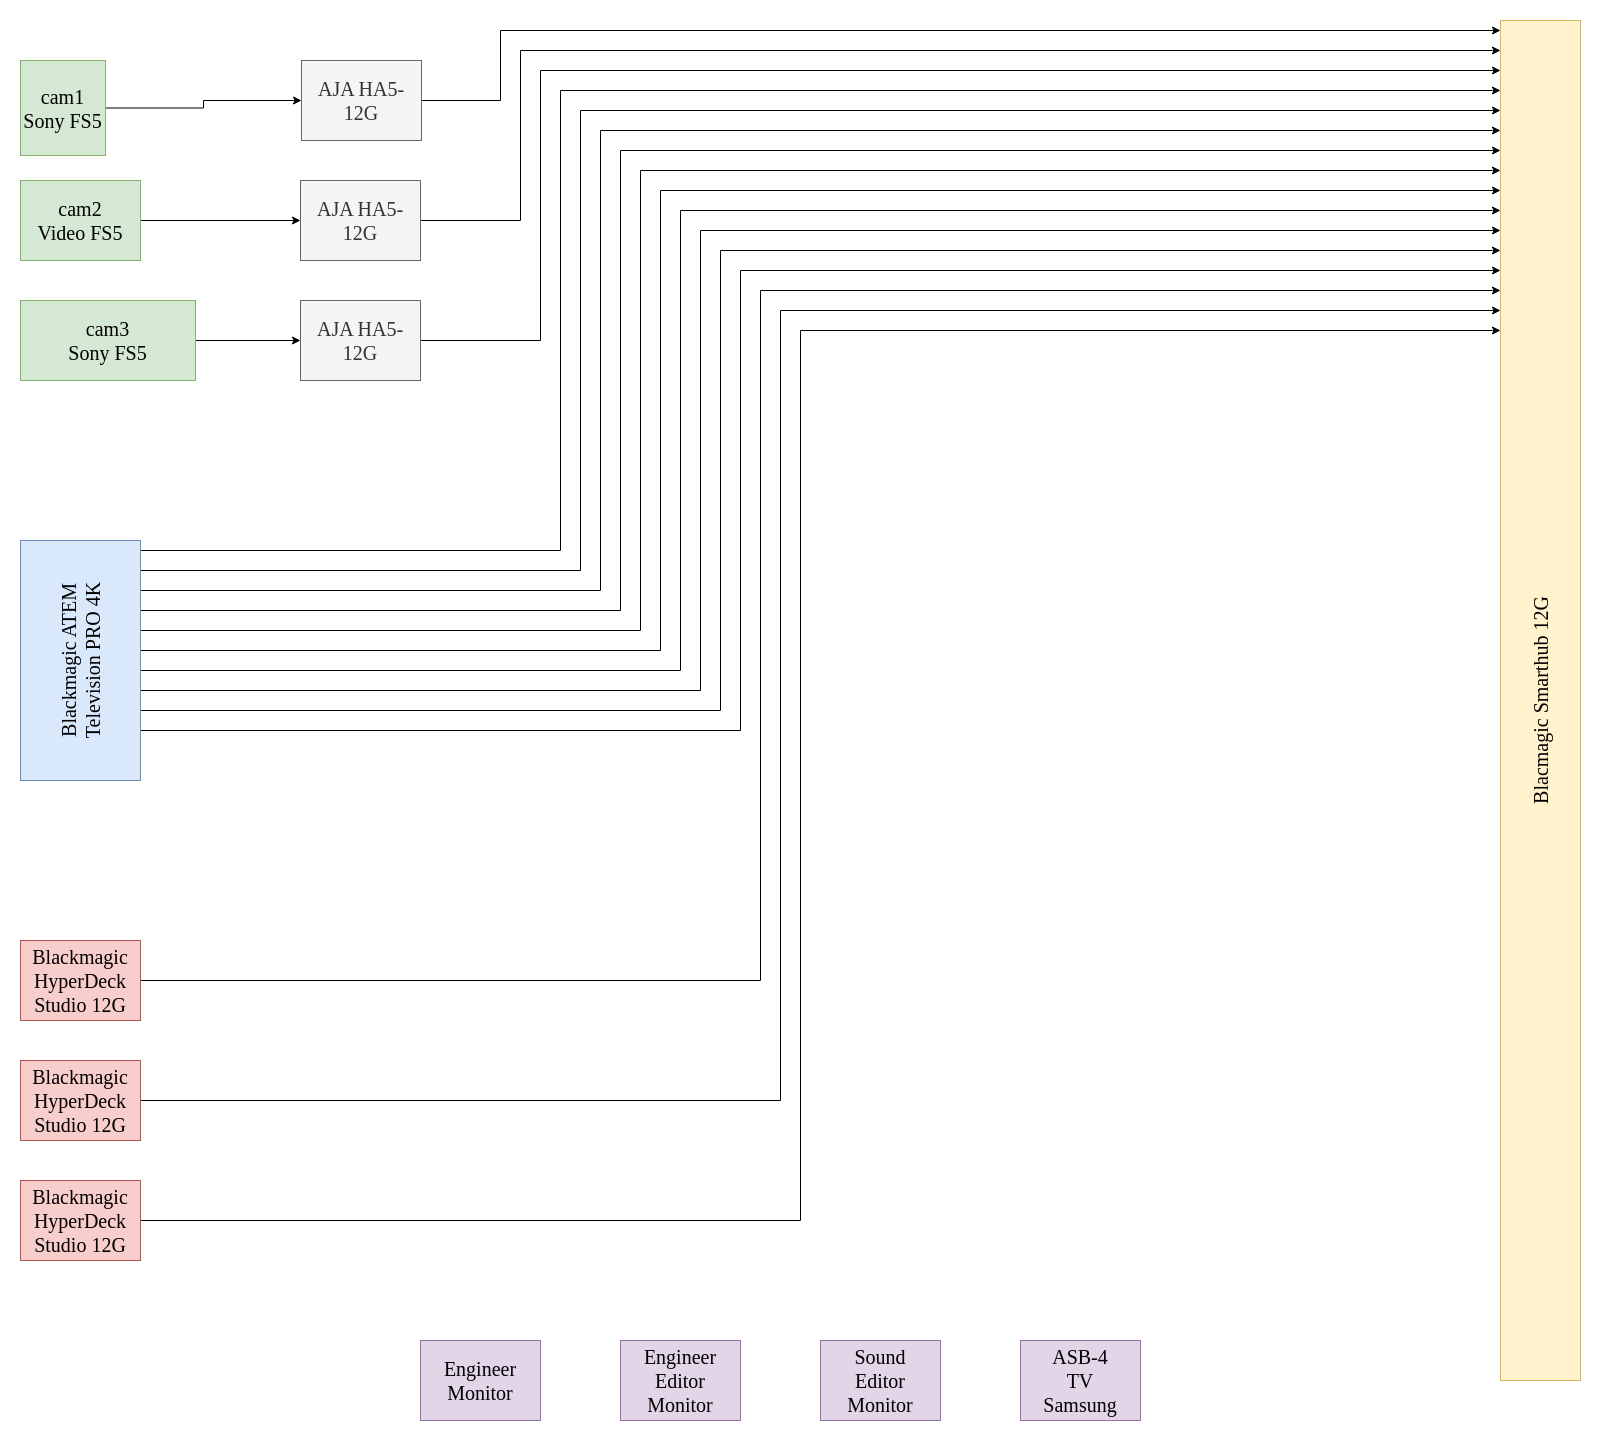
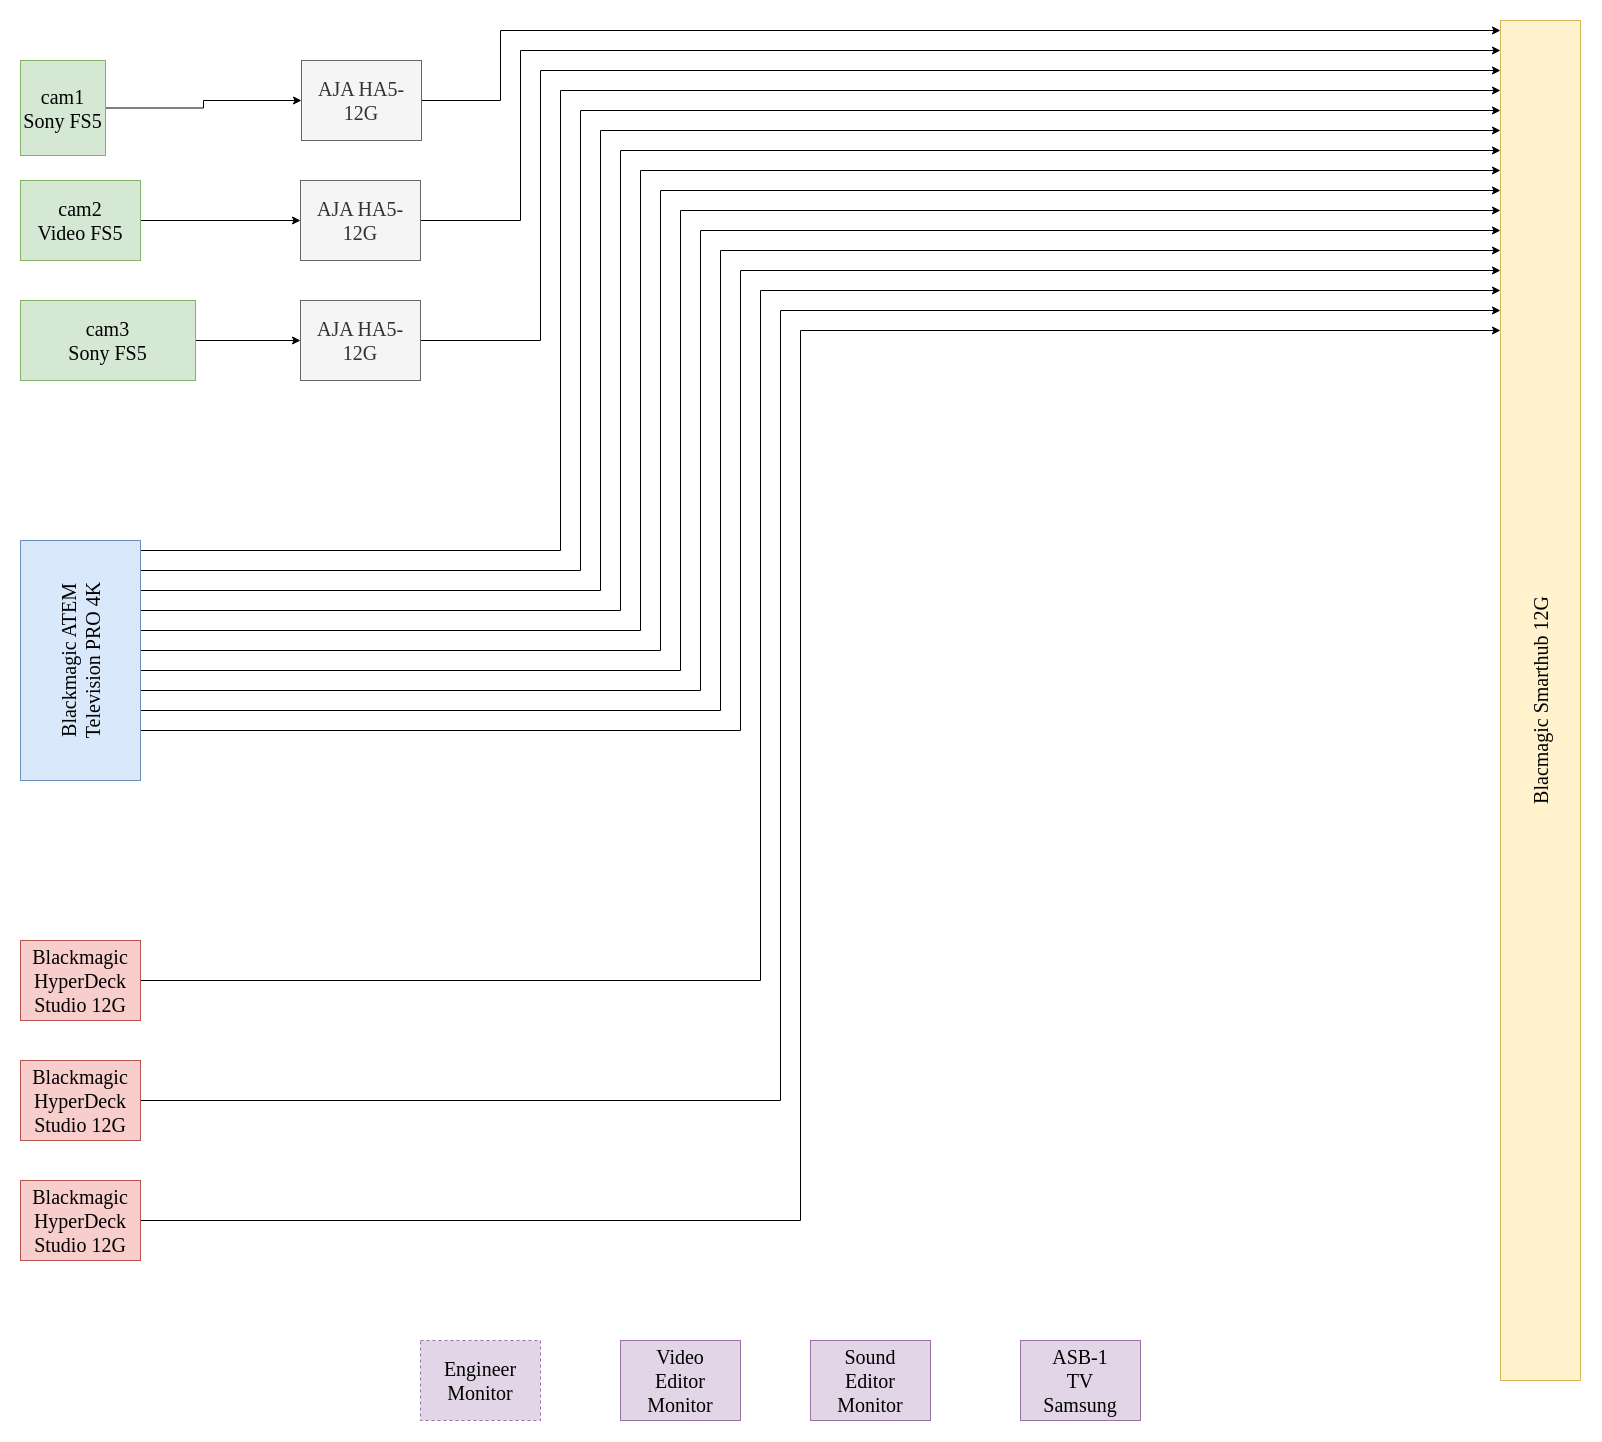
node "Engineer Monitor": style solid -> dashed
node "Engineer Editor Monitor": label "Engineer Editor Monitor" -> "Video Editor Monitor"
node "Sound Editor Monitor": moved (881, 1381) -> (871, 1381)
node "ASB-4 TV Samsung": label "ASB-4 TV Samsung" -> "ASB-1 TV Samsung"
